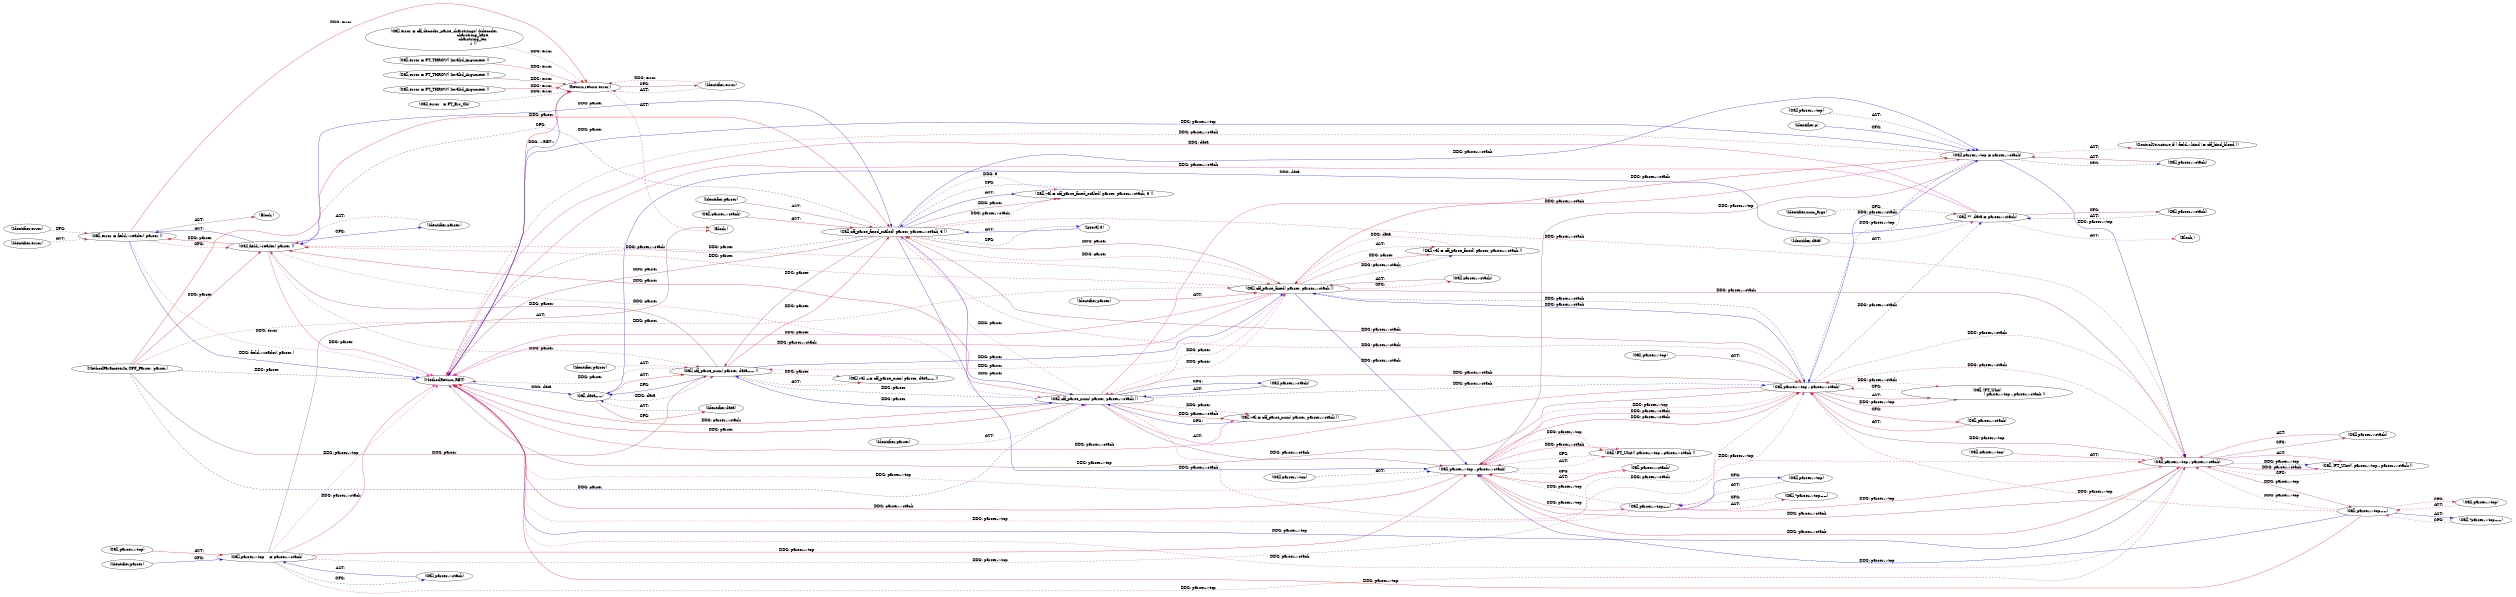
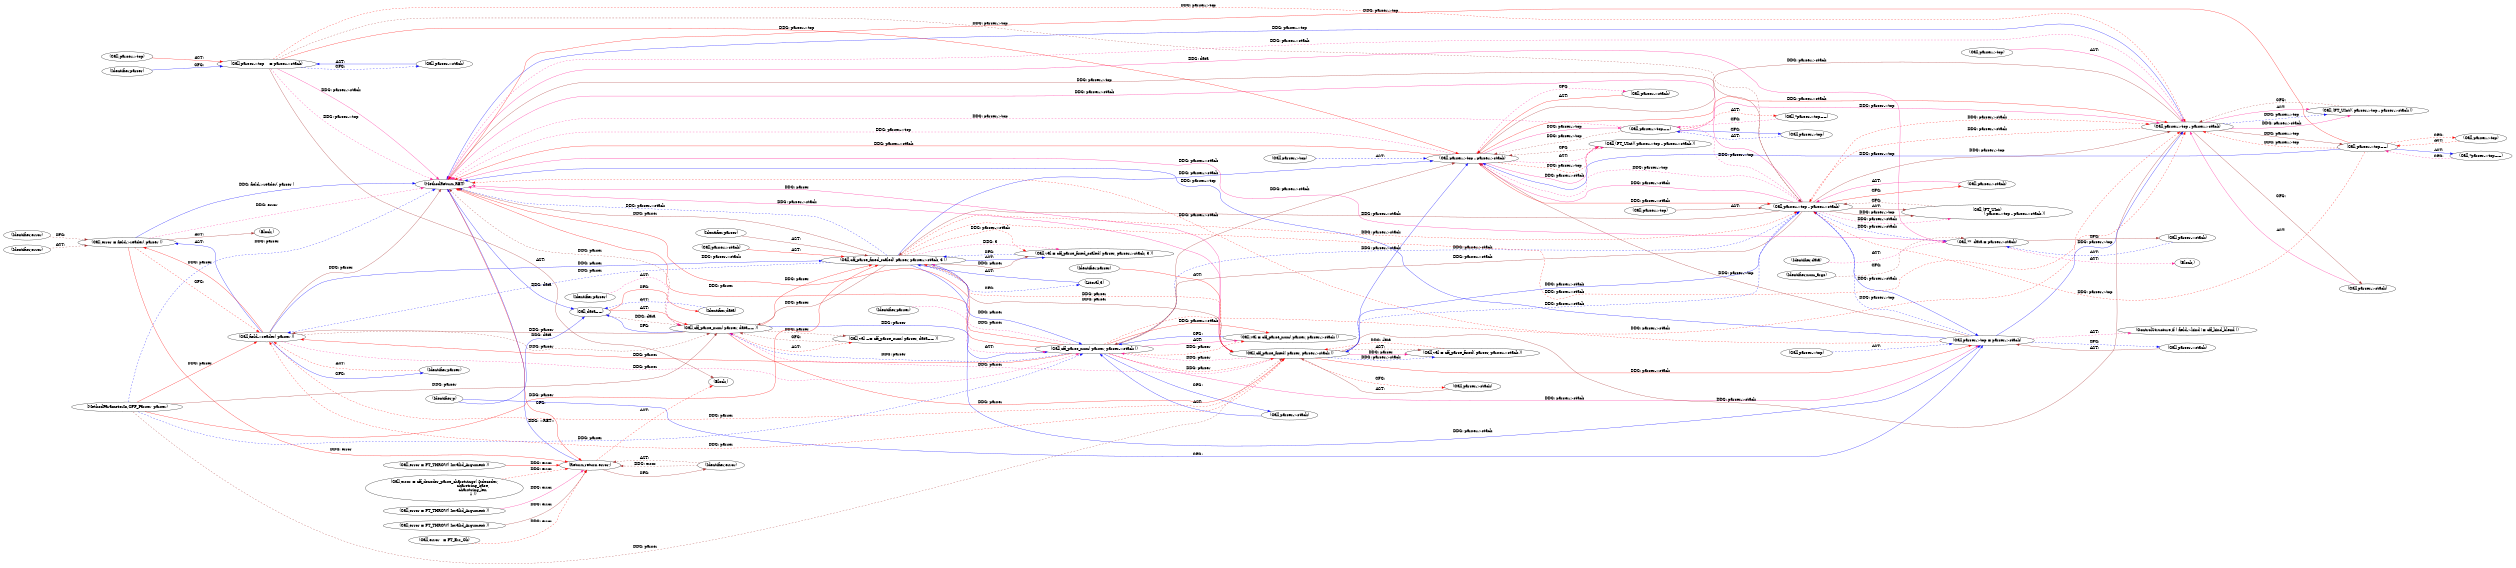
edge "(Call,**  data = parser->stack)" -> "(Call,data++)": now "(Identifier,p)" -> "(Call,data++)"
edge "(Call,val += cff_parse_num( parser, data++ ))" -> "(Call,cff_parse_num( parser, data++ ))": added, label "CFG:"
edge "(Call,field->reader( parser ))" -> "(MethodReturn,RET)": color deeppink -> brown
edge "(Call,cff_parse_num( parser, data++ ))" -> "(Call,cff_parse_fixed( parser, parser->stack ))": color blue -> red
